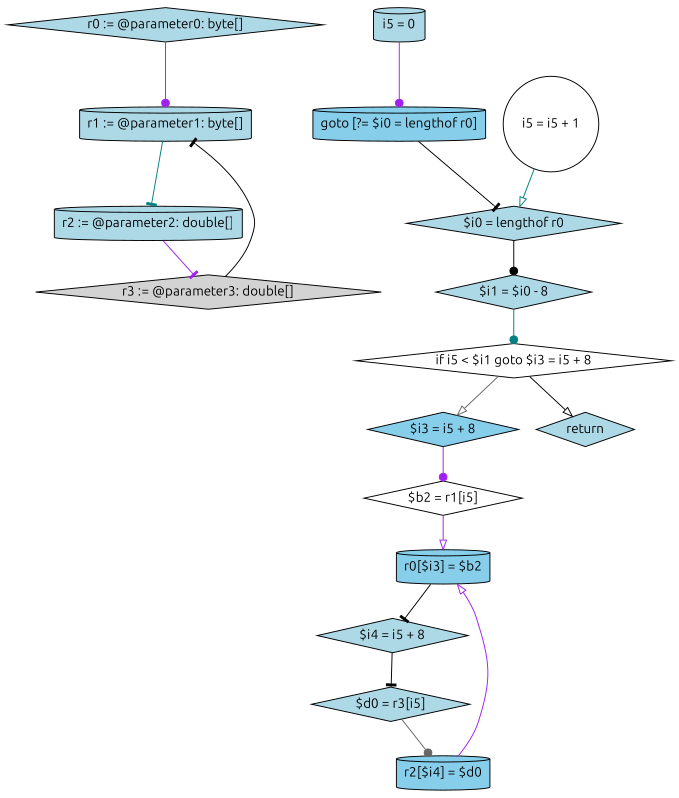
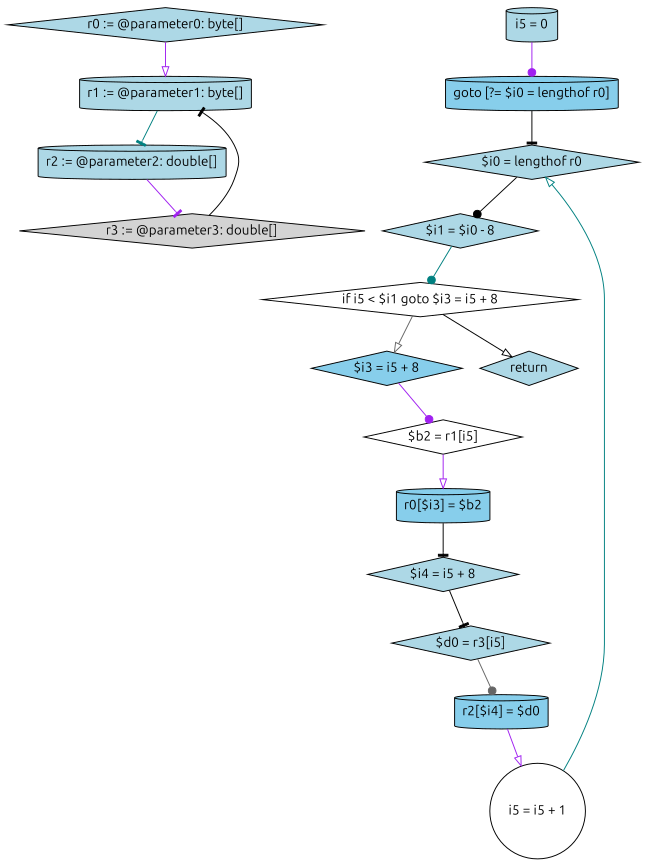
edge "r0 := @parameter0: byte[]" -> "r1 := @parameter1: byte[]": arrowhead dot -> onormal
edge "r2[$i4] = $d0" -> "r0[$i3] = $b2": now "r2[$i4] = $d0" -> "i5 = i5 + 1"
